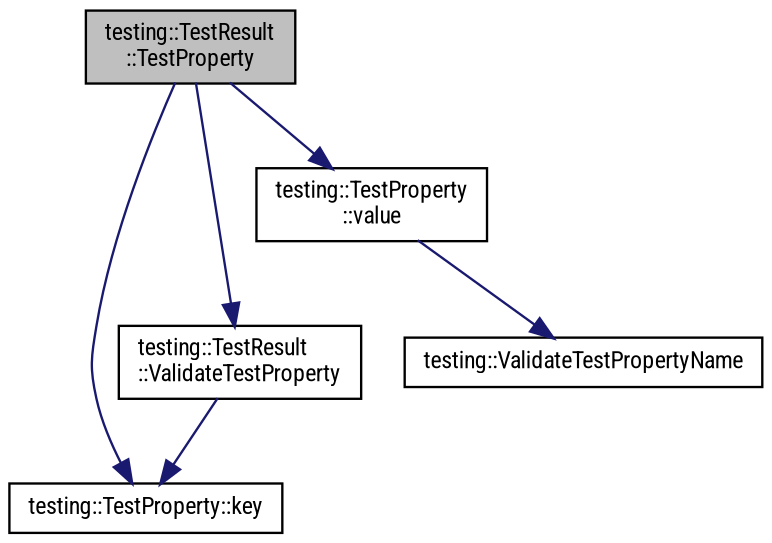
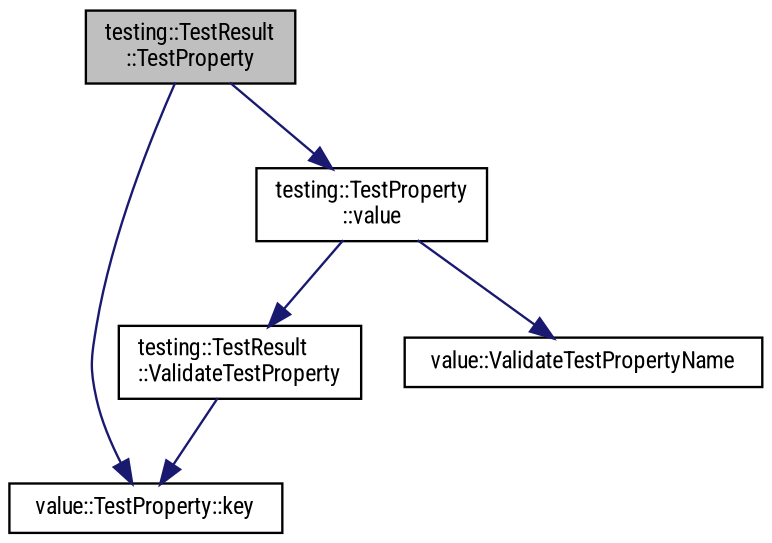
edge "testing::TestResult ::TestProperty" -> "testing::TestResult ::ValidateTestProperty": now "testing::TestProperty ::value" -> "testing::TestResult ::ValidateTestProperty"
node "testing::ValidateTestPropertyName": label "testing::ValidateTestPropertyName" -> "value::ValidateTestPropertyName"
node "testing::TestProperty::key": label "testing::TestProperty::key" -> "value::TestProperty::key"
